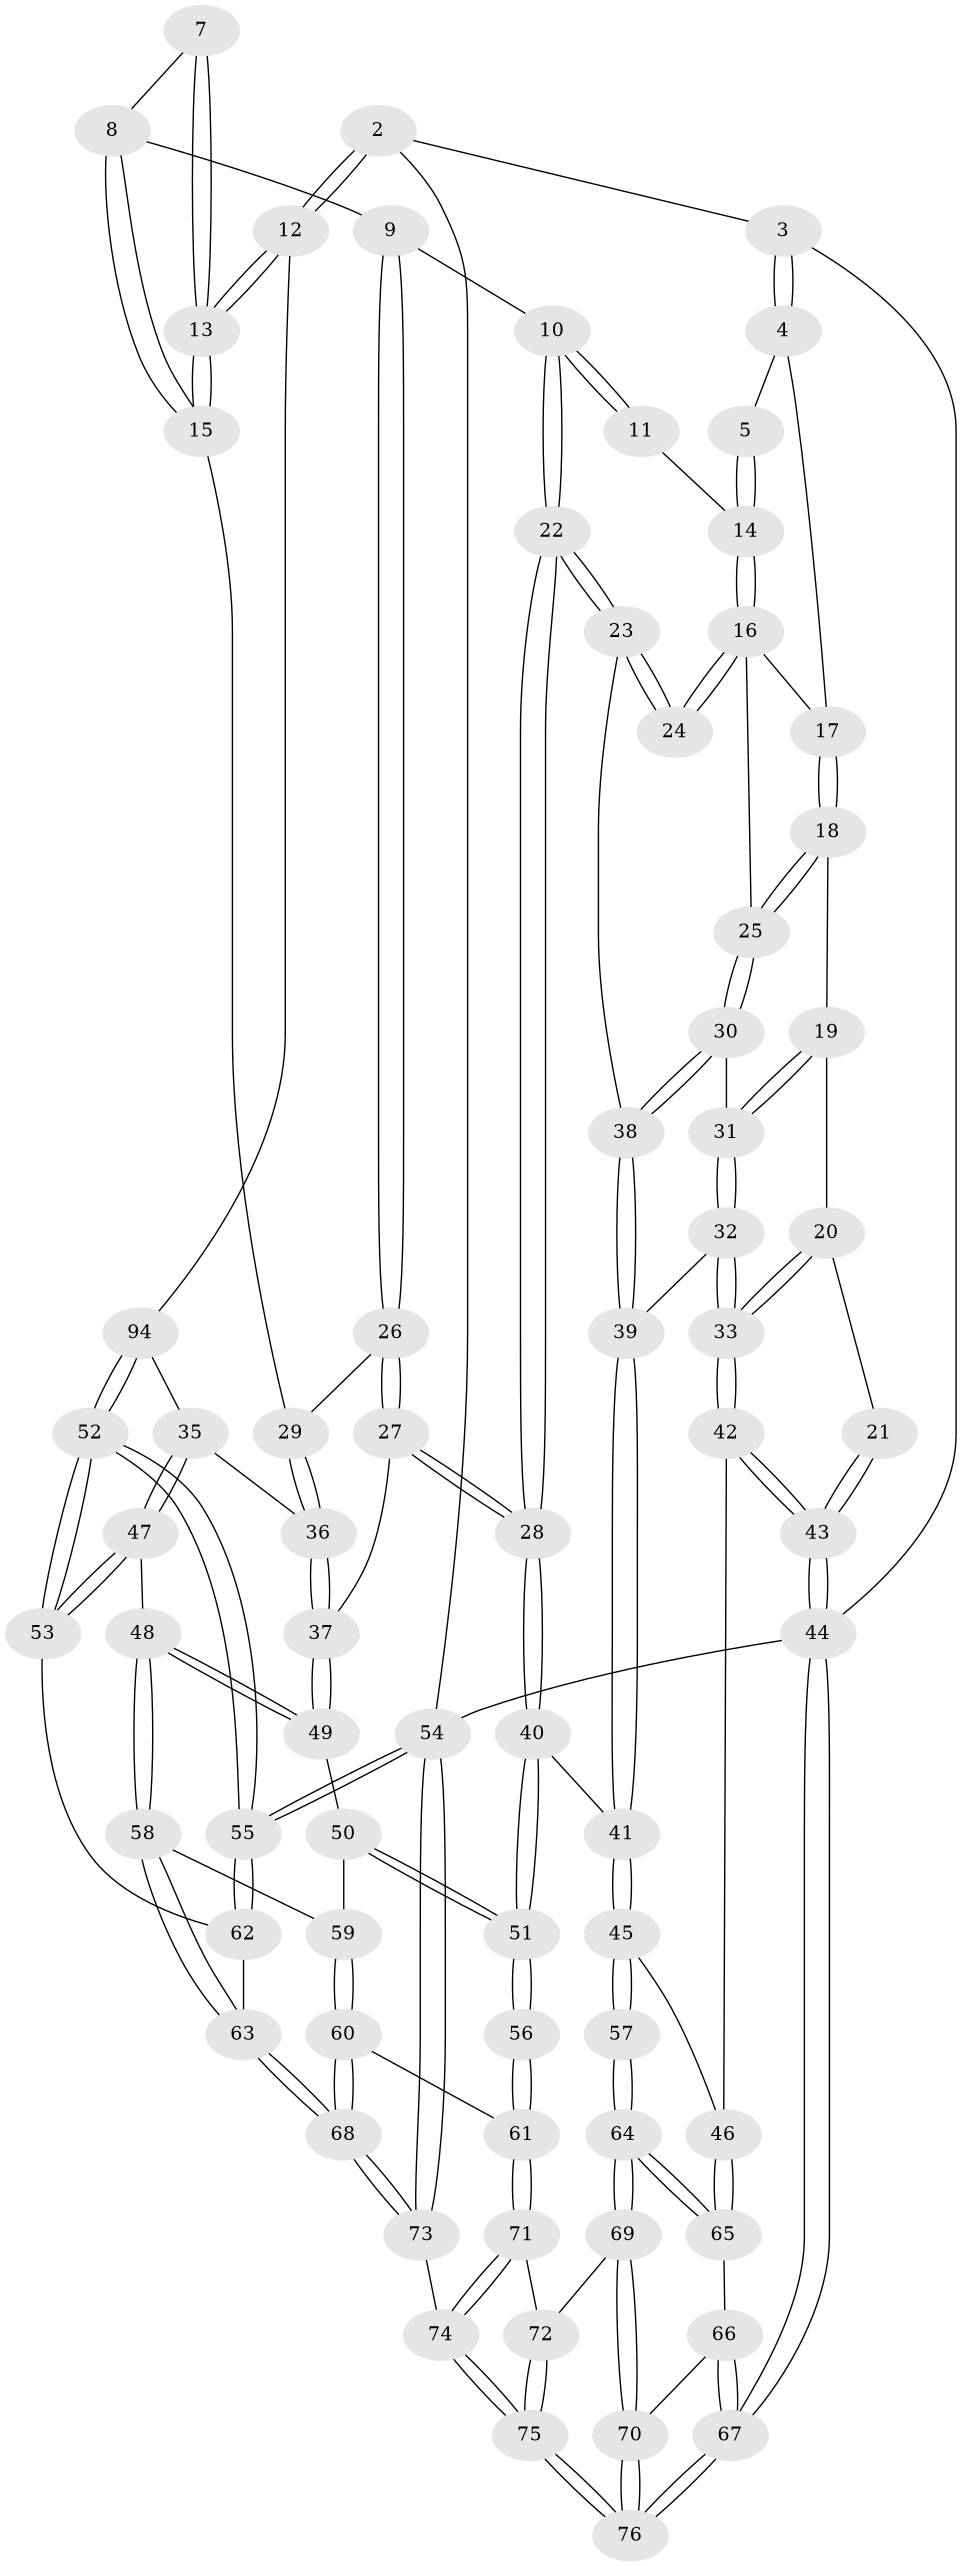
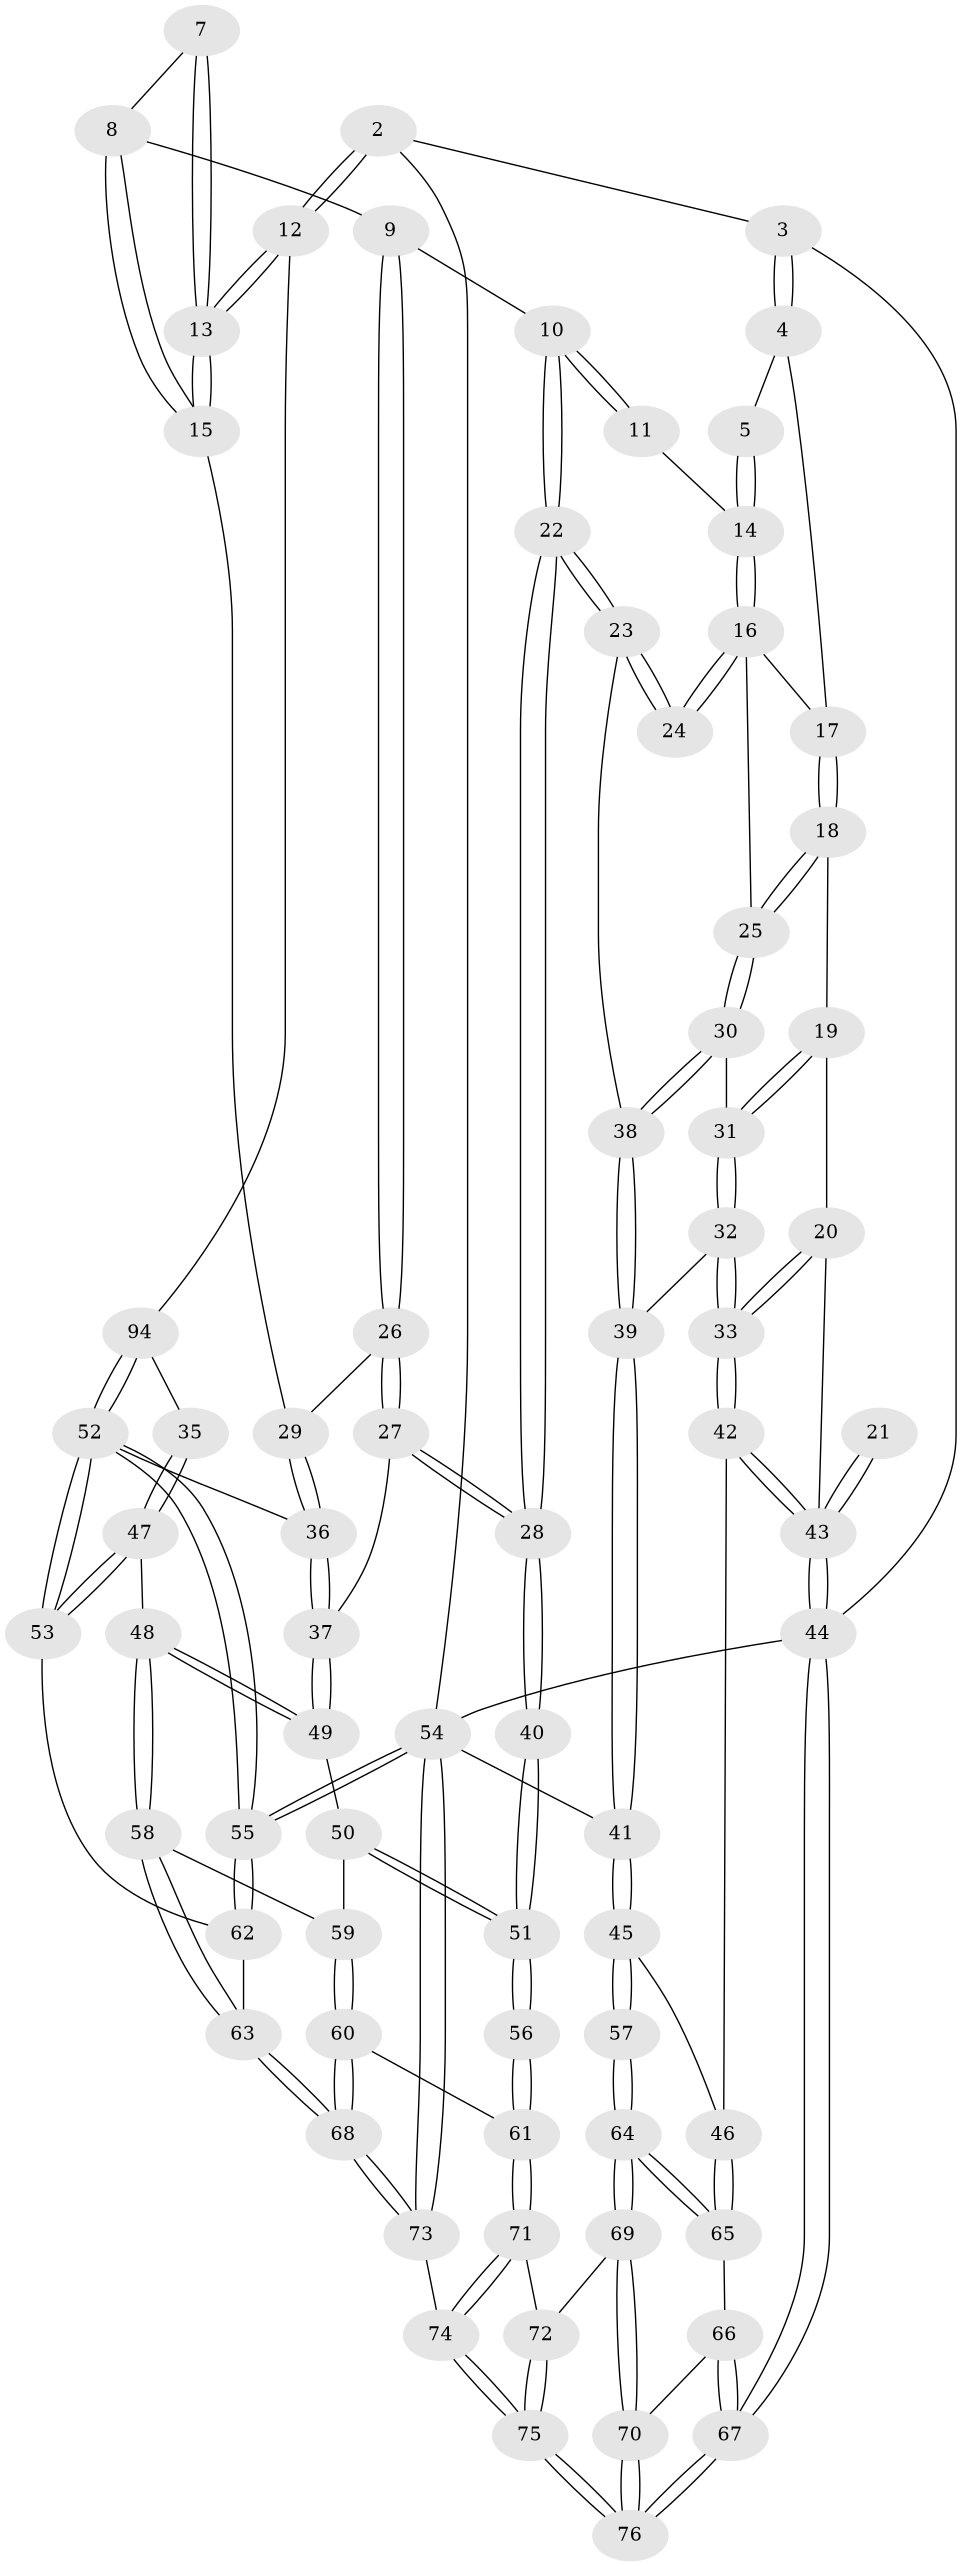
edge "20" -- "21": now "20" -- "43"
edge "35" -- "36": now "52" -- "36"
edge "40" -- "41": now "54" -- "41"
